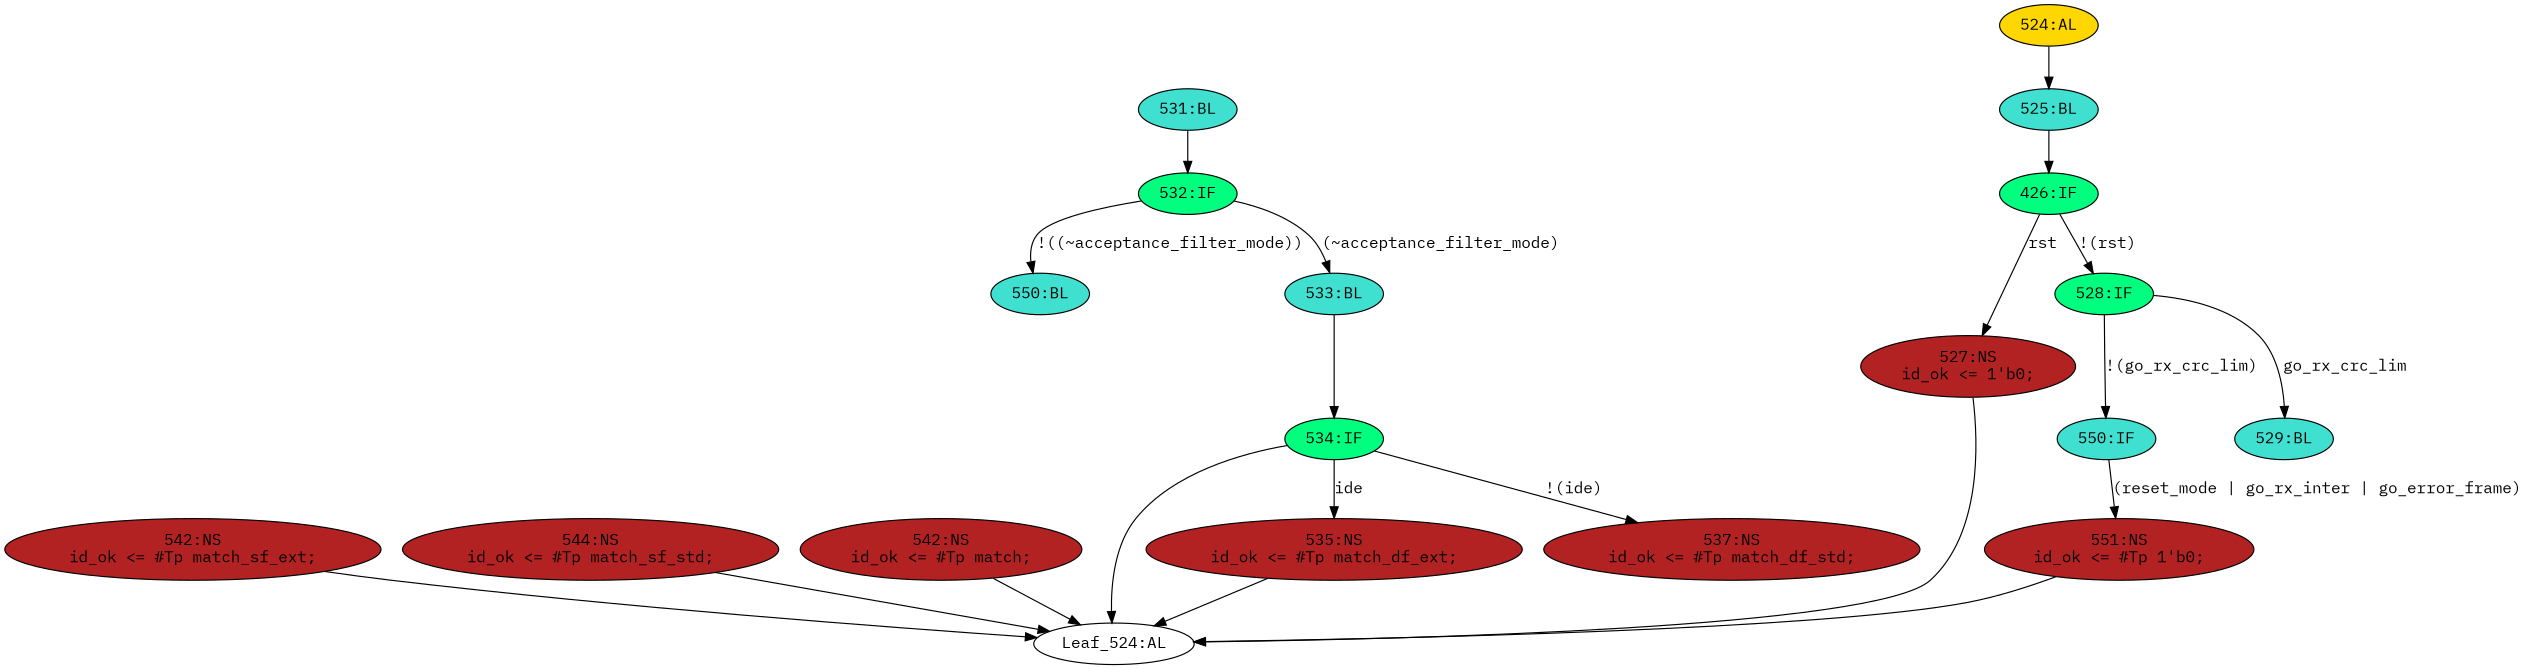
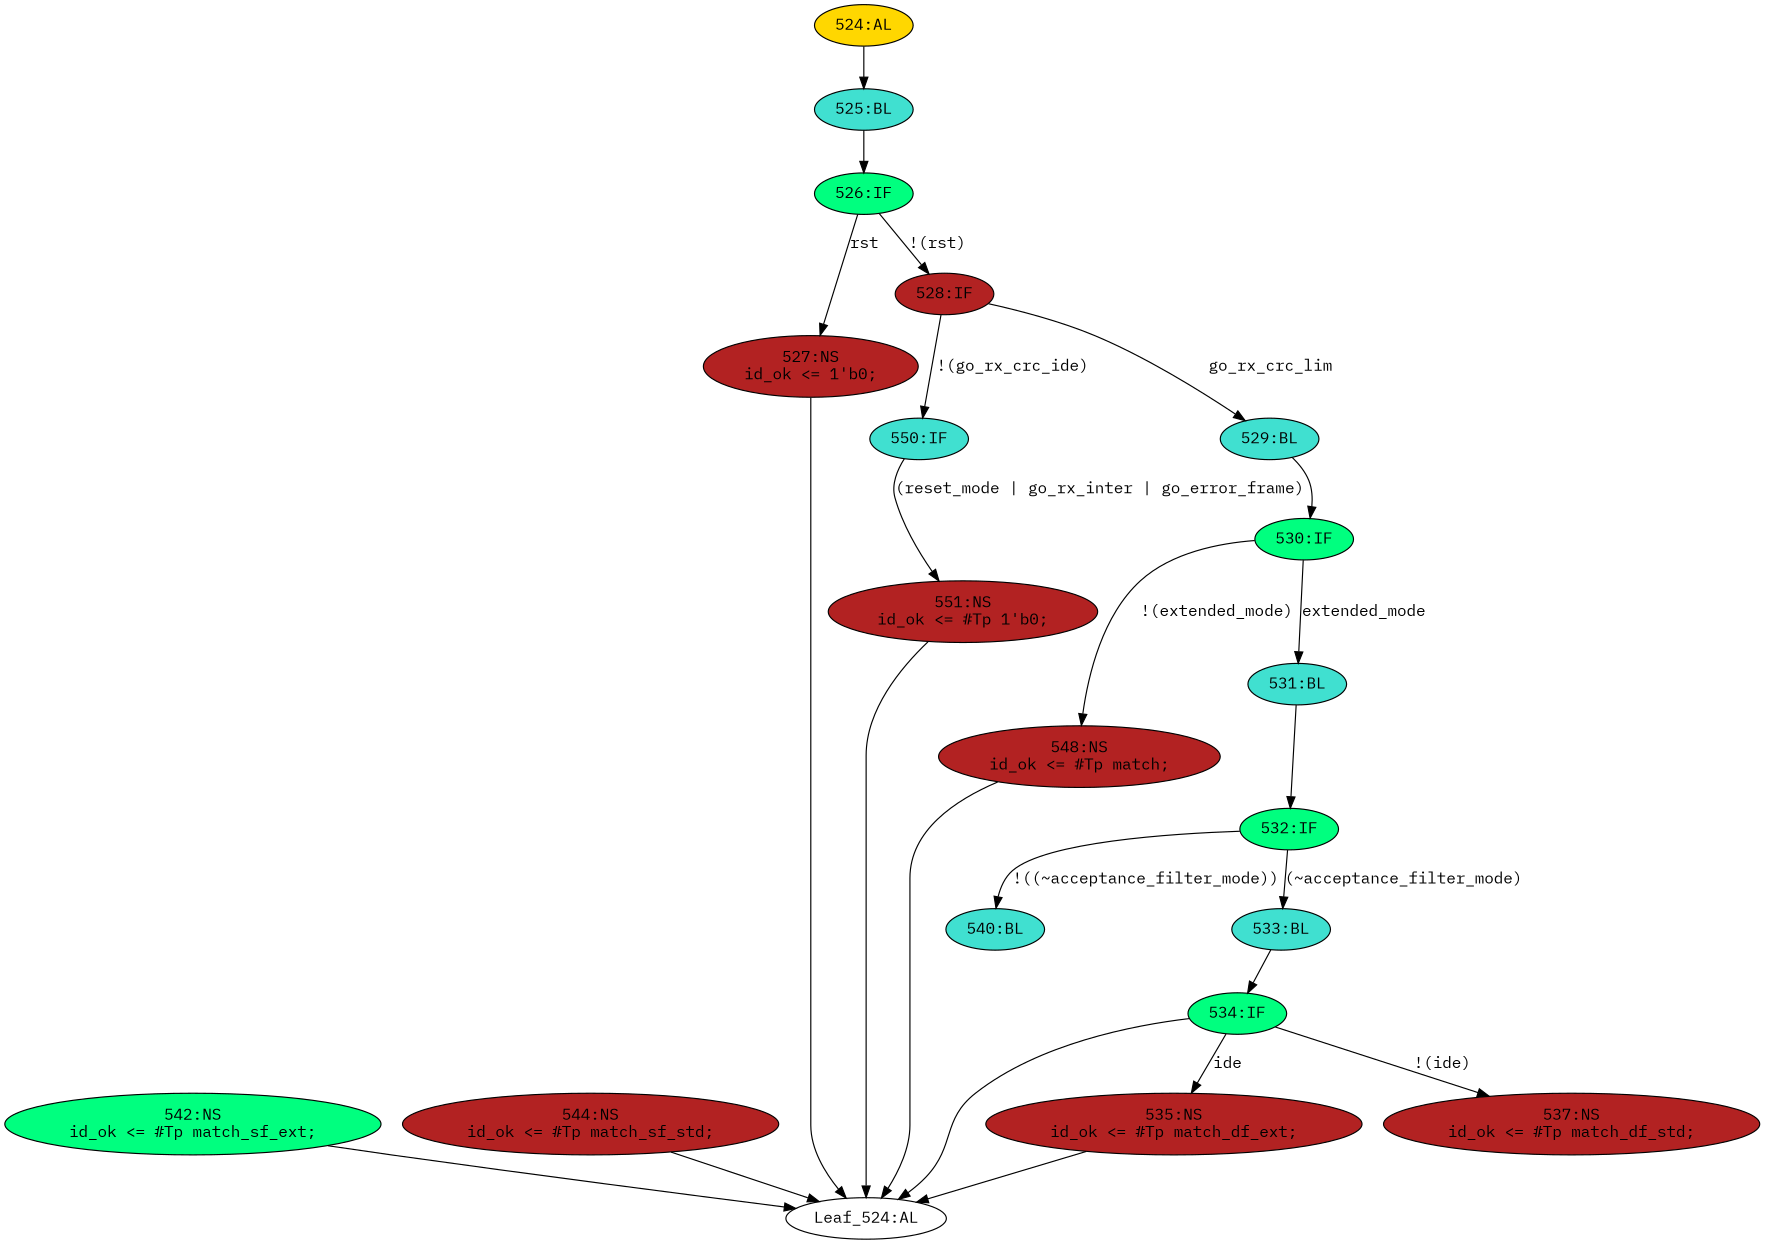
node "426:IF": label "426:IF" -> "526:IF"
node "550:BL": label "550:BL" -> "540:BL"
node "528:IF": fillcolor springgreen -> firebrick
edge "528:IF" -> "550:IF": label "!(go_rx_crc_lim)" -> "!(go_rx_crc_ide)"
node "530:IF": added
node "542:NS id_ok <= #Tp match_sf_ext;": fillcolor firebrick -> springgreen
node "542:NS id_ok <= #Tp match;": label "542:NS id_ok <= #Tp match;" -> "548:NS id_ok <= #Tp match;"
